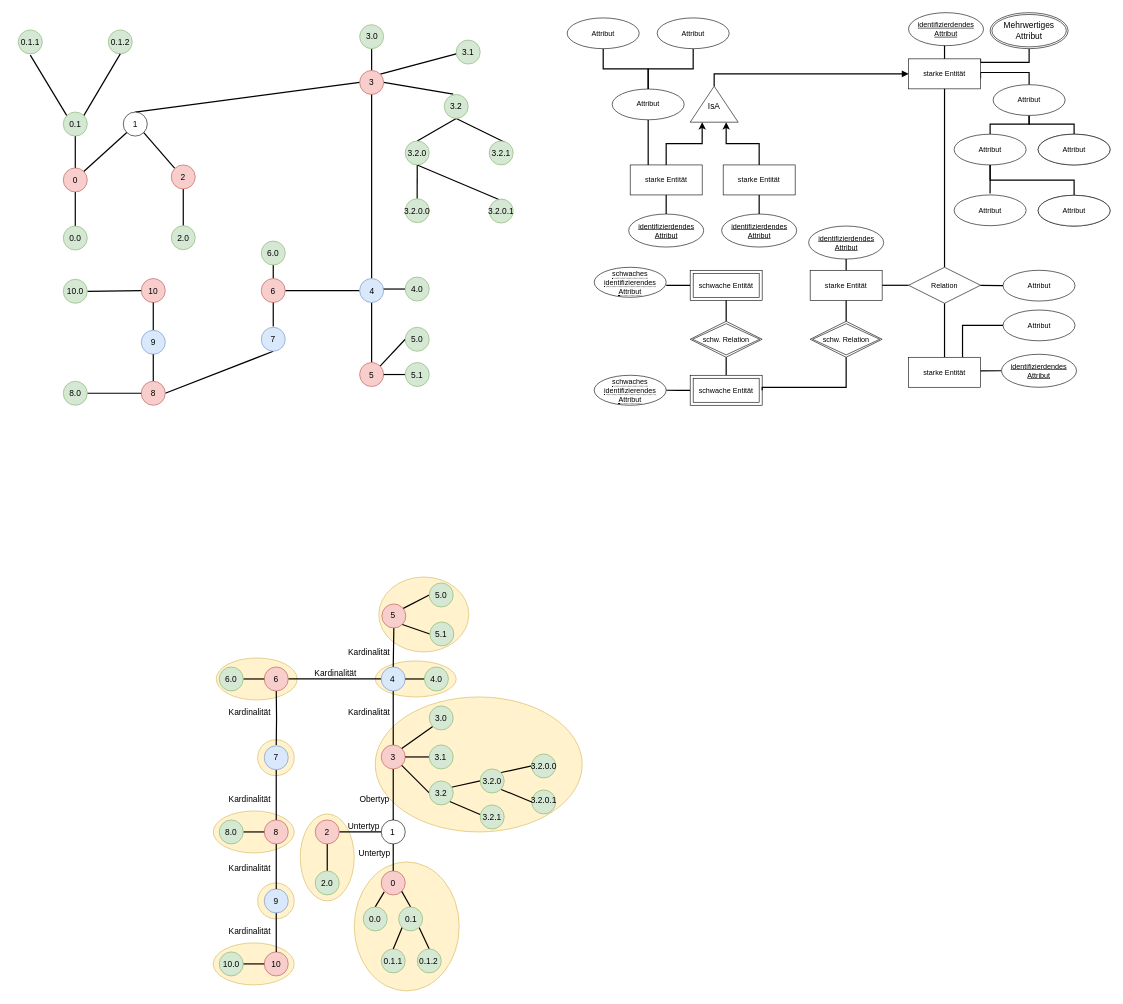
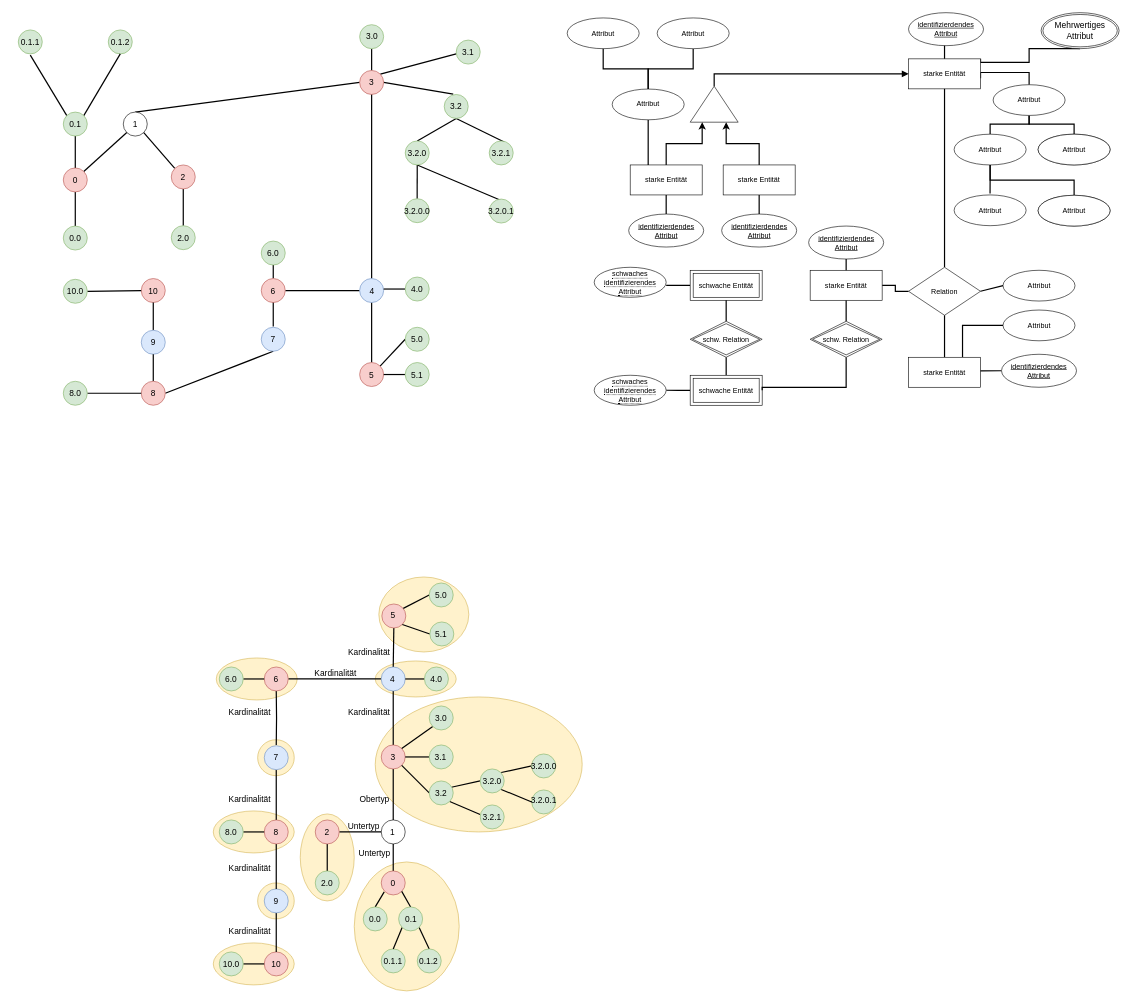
node "Mehrwertiges Attribut": moved (1029, 30) -> (1080, 30)
node "IsA": removed
node "Relation": size 72x36 -> 72x48
